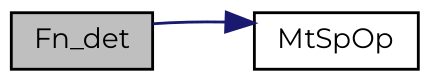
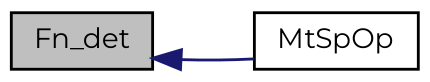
edge "Fn_det" -> "MtSpOp": reversed
